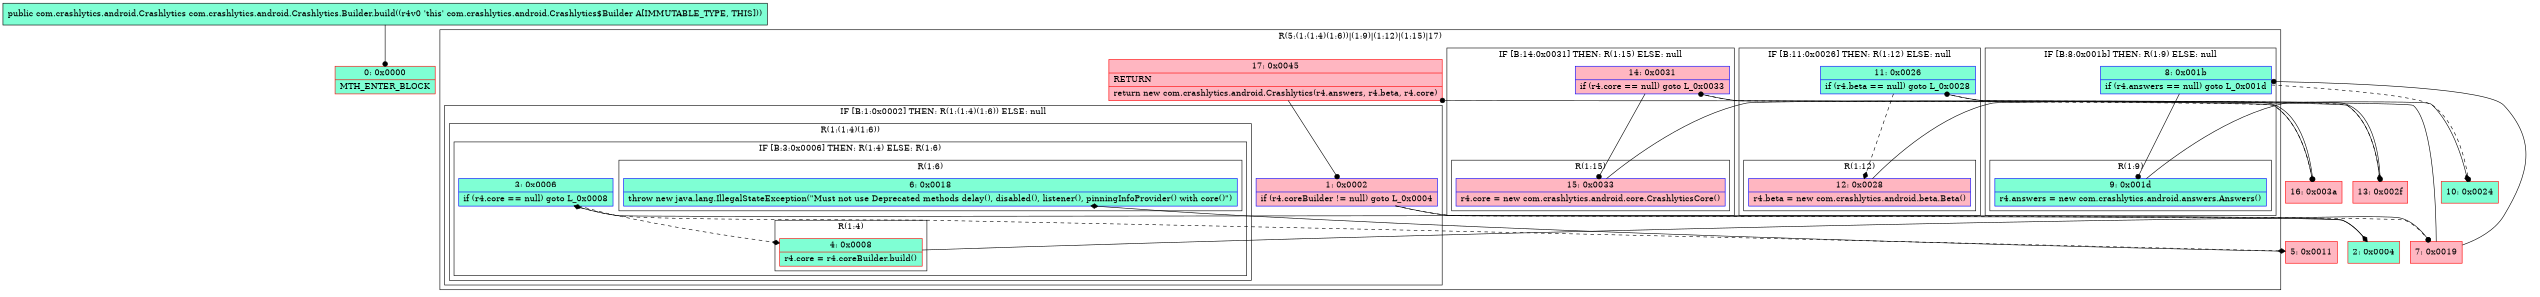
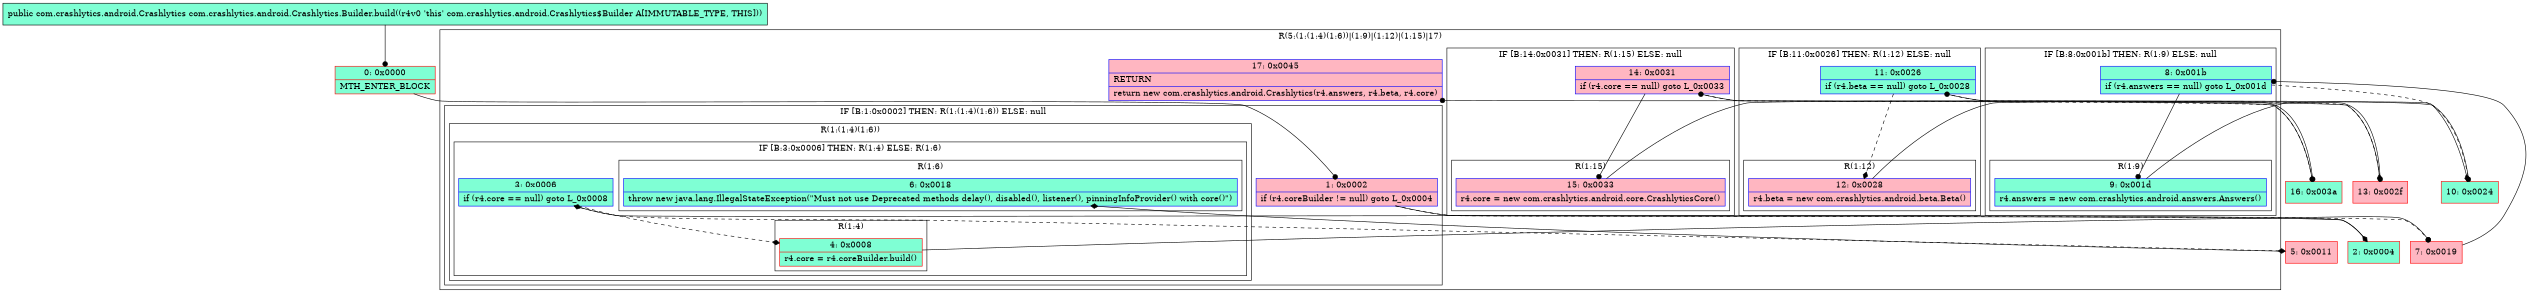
node "17: 0x0045": color red -> blue
edge "7: 0x0019" -> "11: 0x0026": now "10: 0x0024" -> "11: 0x0026"
edge "17: 0x0045" -> "1: 0x0002": now "0: 0x0000" -> "1: 0x0002"
node "16: 0x003a": fillcolor lightpink -> aquamarine
